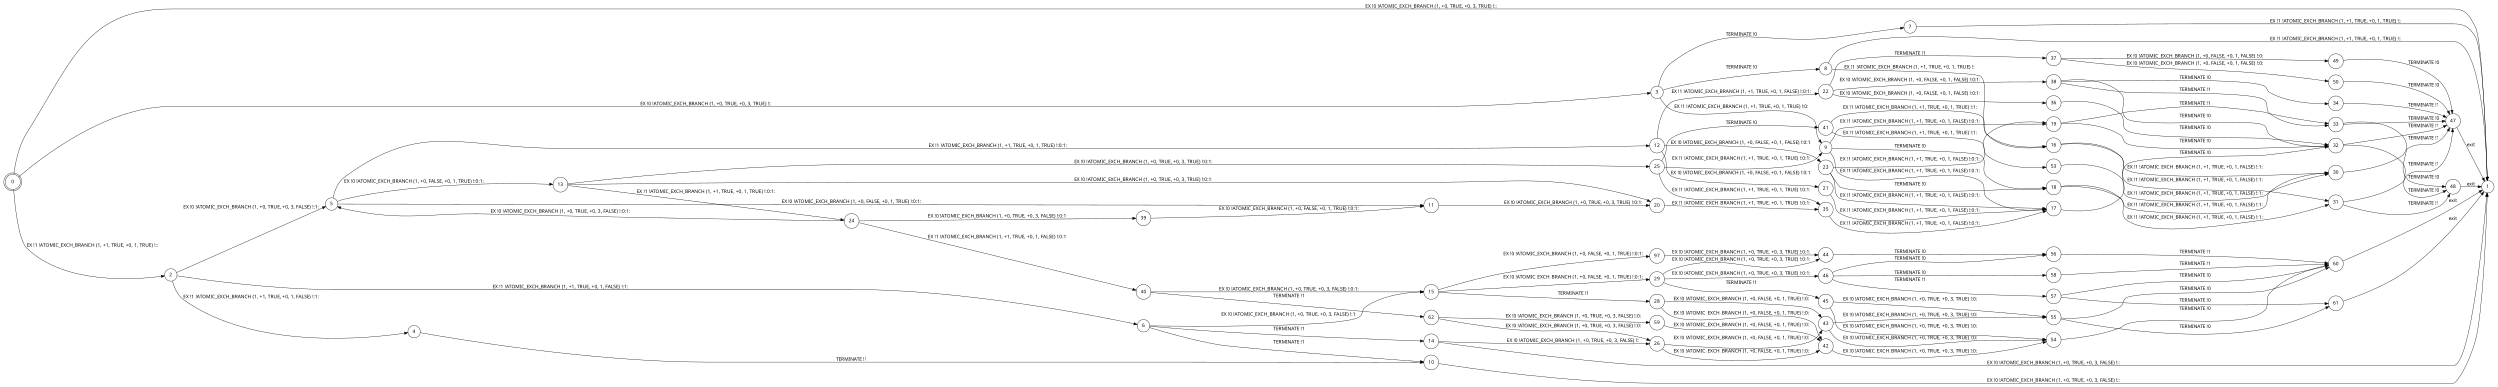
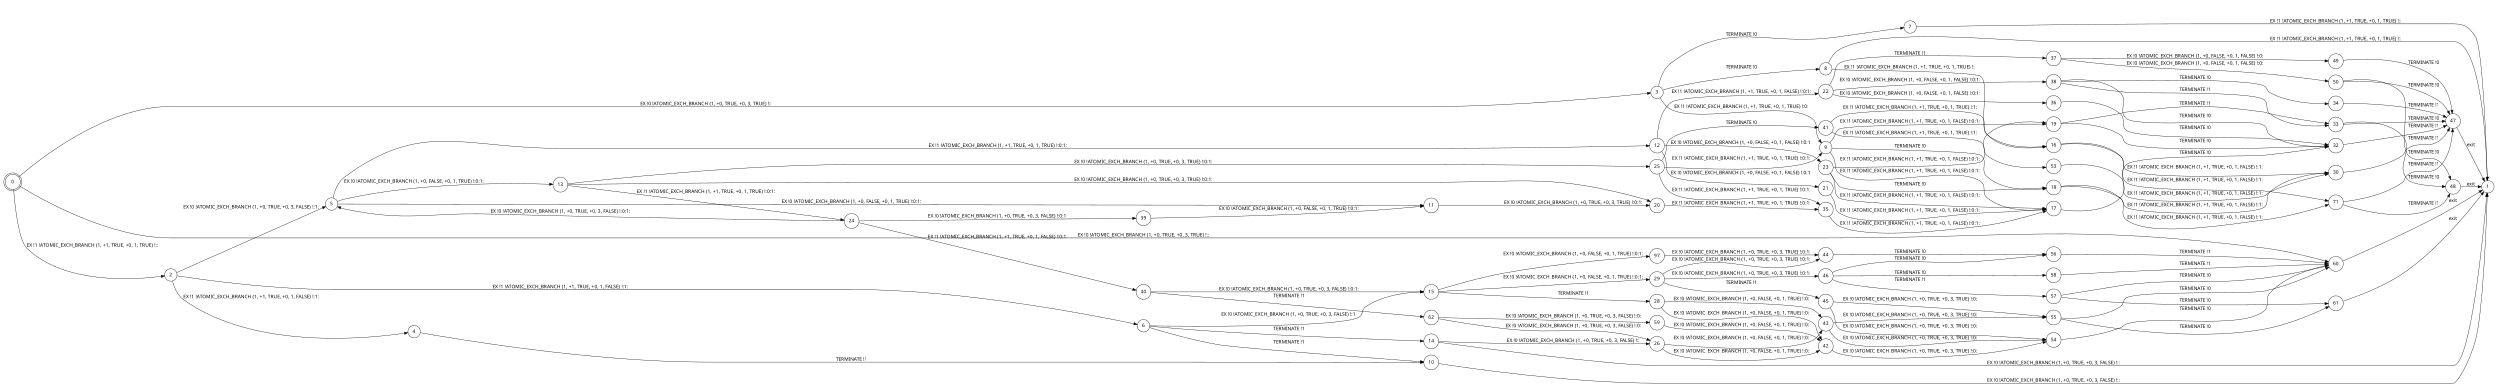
edge "0" -> "1": now "0" -> "60"
edge "32" -> "48": now "50" -> "48"
node "31": label "31" -> "71"
